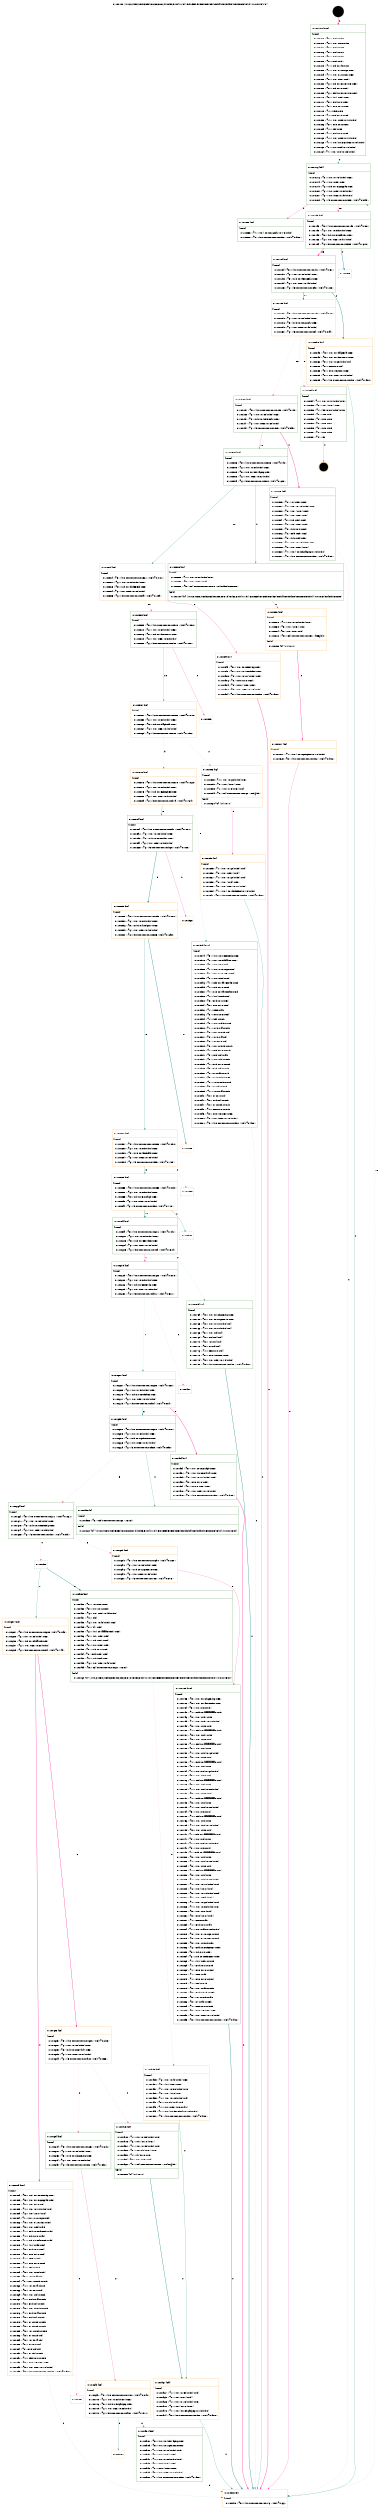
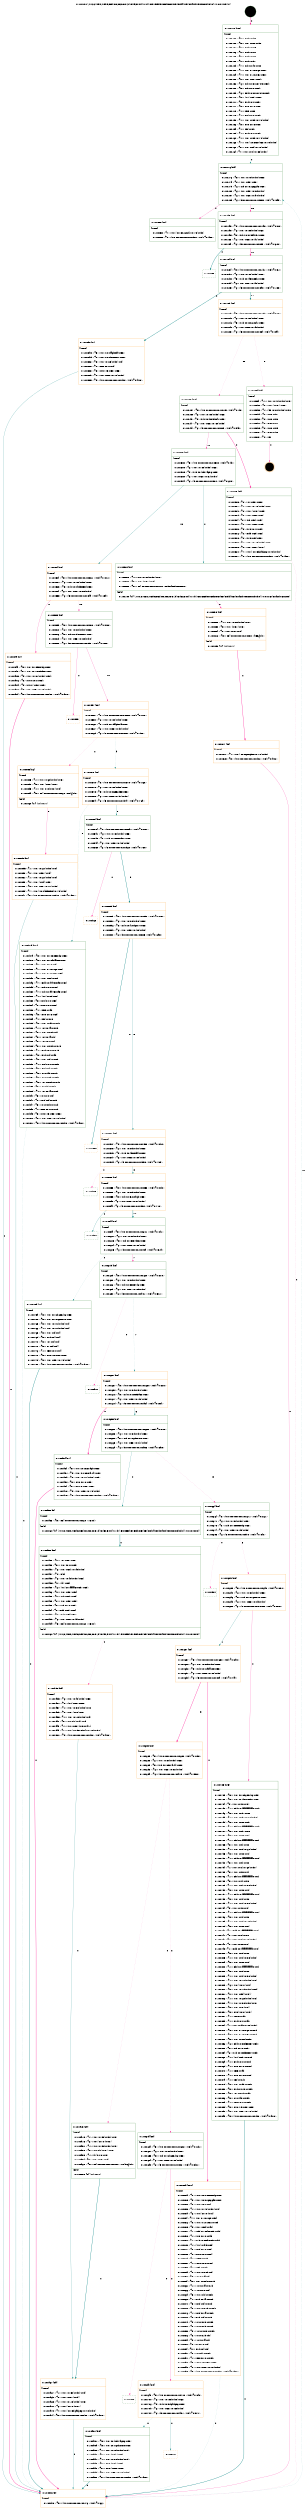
edge "0x401d01" -> "0x4019aa [52]": now "0x4019a5 [5]" -> "0x4019aa [52]"
edge "0x401d01" -> "0x4016a7 [28]": now "0x40168b [28]" -> "0x4016a7 [28]"
edge "0x401984 [33]" -> "0x401d12 [5]": style dotted -> bold
